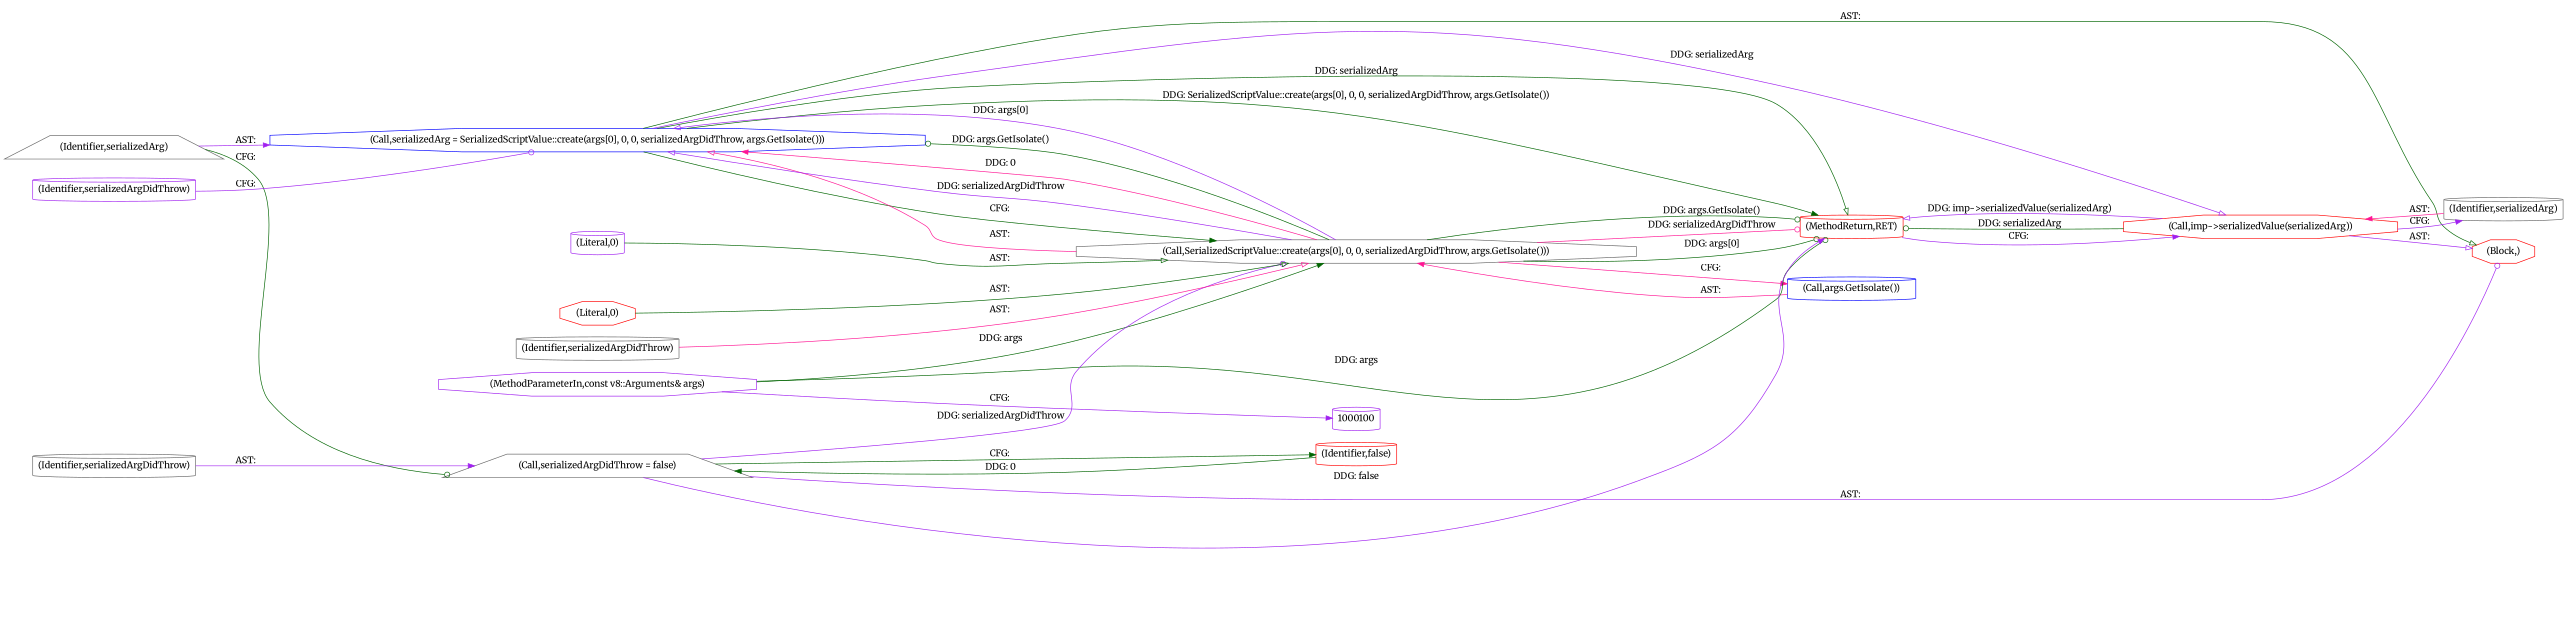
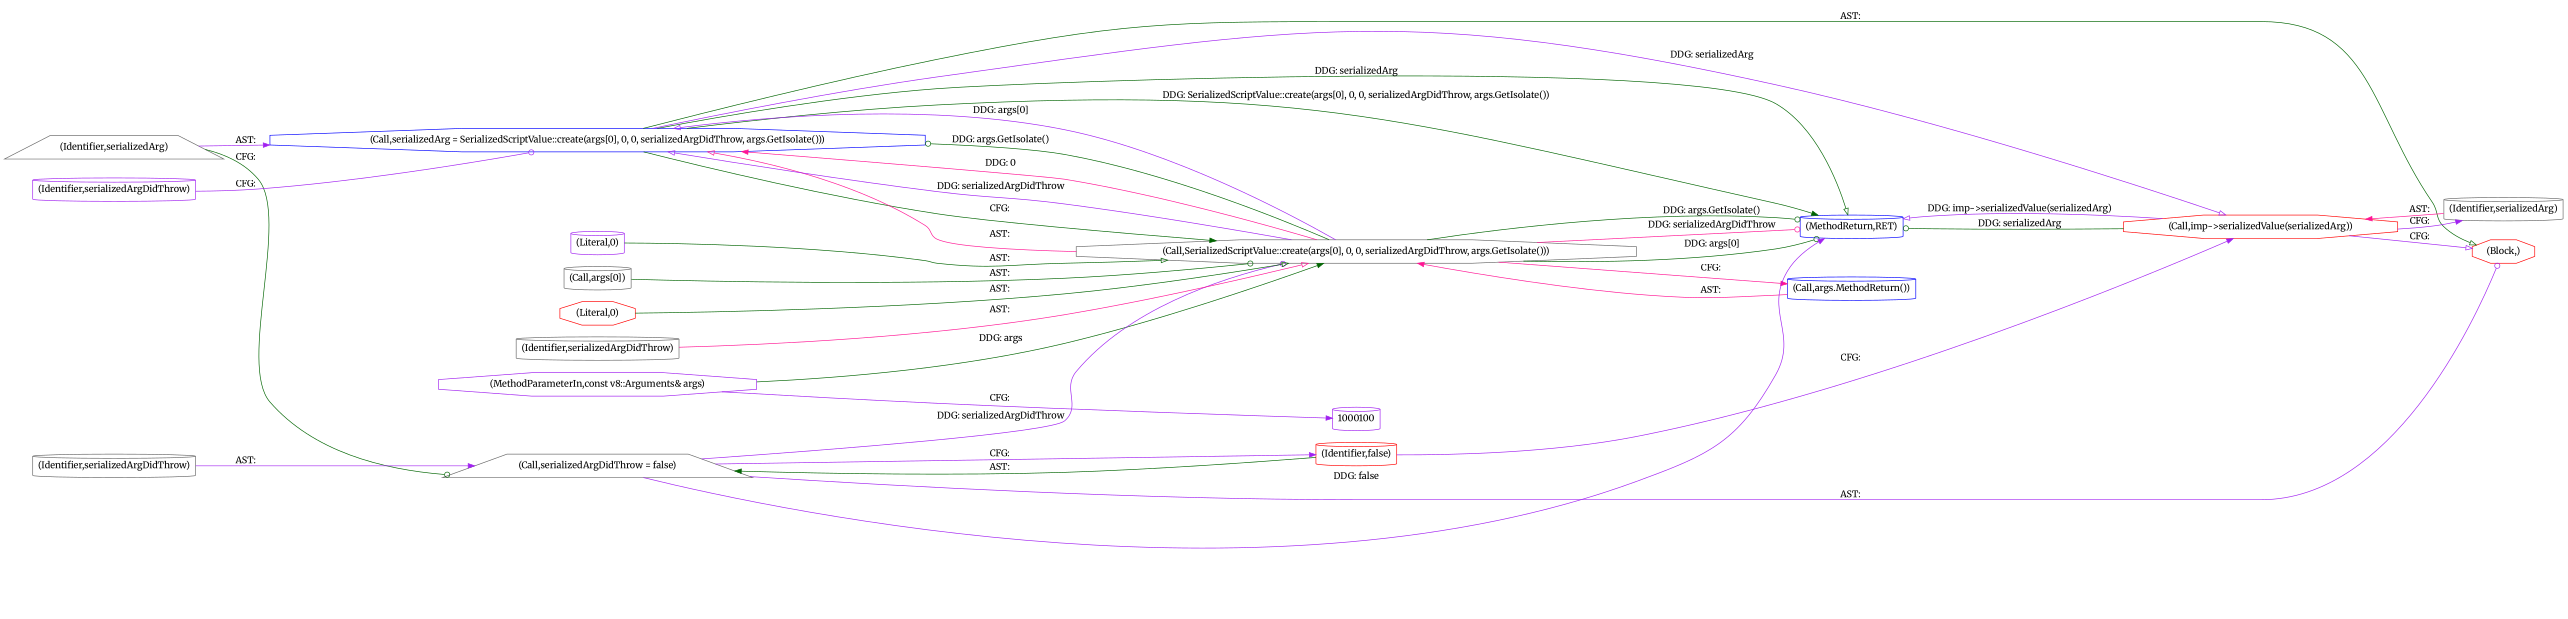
node "(MethodReturn,RET)": color red -> blue
edge "(Call,imp->serializedValue(serializedArg))" -> "(Block,)": label "AST: " -> "CFG: "
edge "(MethodReturn,RET)" -> "(Call,imp->serializedValue(serializedArg))": now "(Identifier,false)" -> "(Call,imp->serializedValue(serializedArg))"
node "(Call,args[0])": added
node "(Call,args.GetIsolate())": label "(Call,args.GetIsolate())" -> "(Call,args.MethodReturn())"
edge "(MethodParameterIn,const v8::Arguments& args)" -> "(MethodReturn,RET)": removed, label "DDG: args"
edge "(Call,serializedArgDidThrow = false)" -> "(Identifier,false)": color darkgreen -> purple
edge "(Identifier,false)" -> "(Call,serializedArgDidThrow = false)": label "DDG: 0" -> "AST: "
